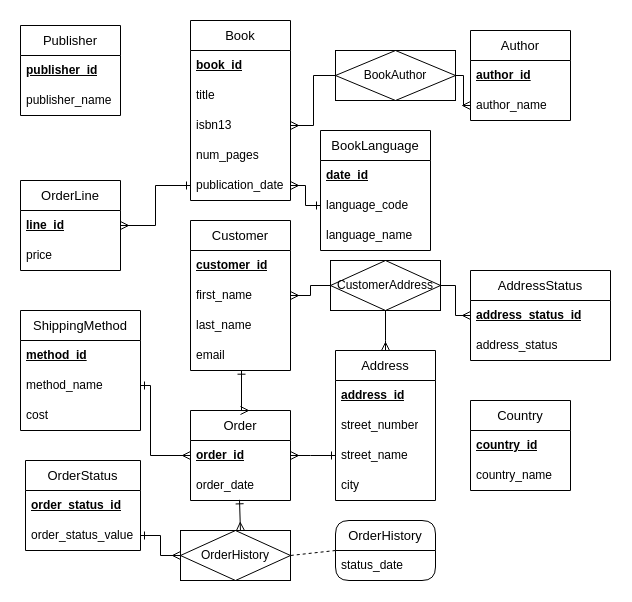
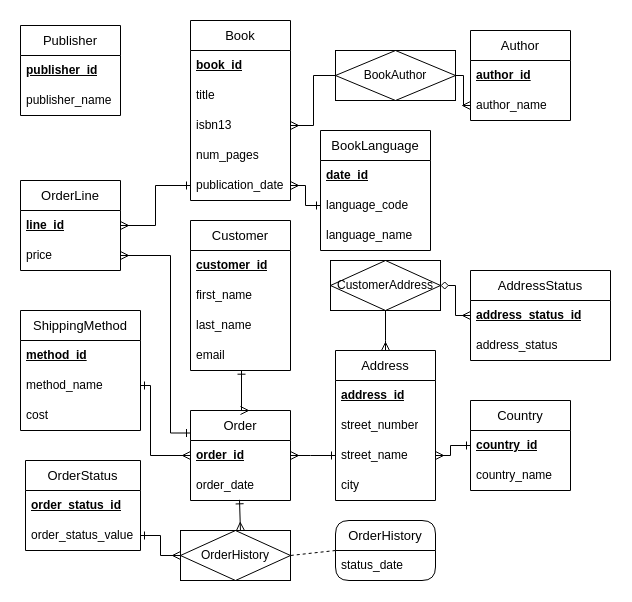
edge "CustomerAddress" -> "address_status_id": arrowhead none -> diamond
edge "CustomerAddress" -> "first_name": removed
edge "price" -- "Order": added
edge "country_id" -- "street_name": added
